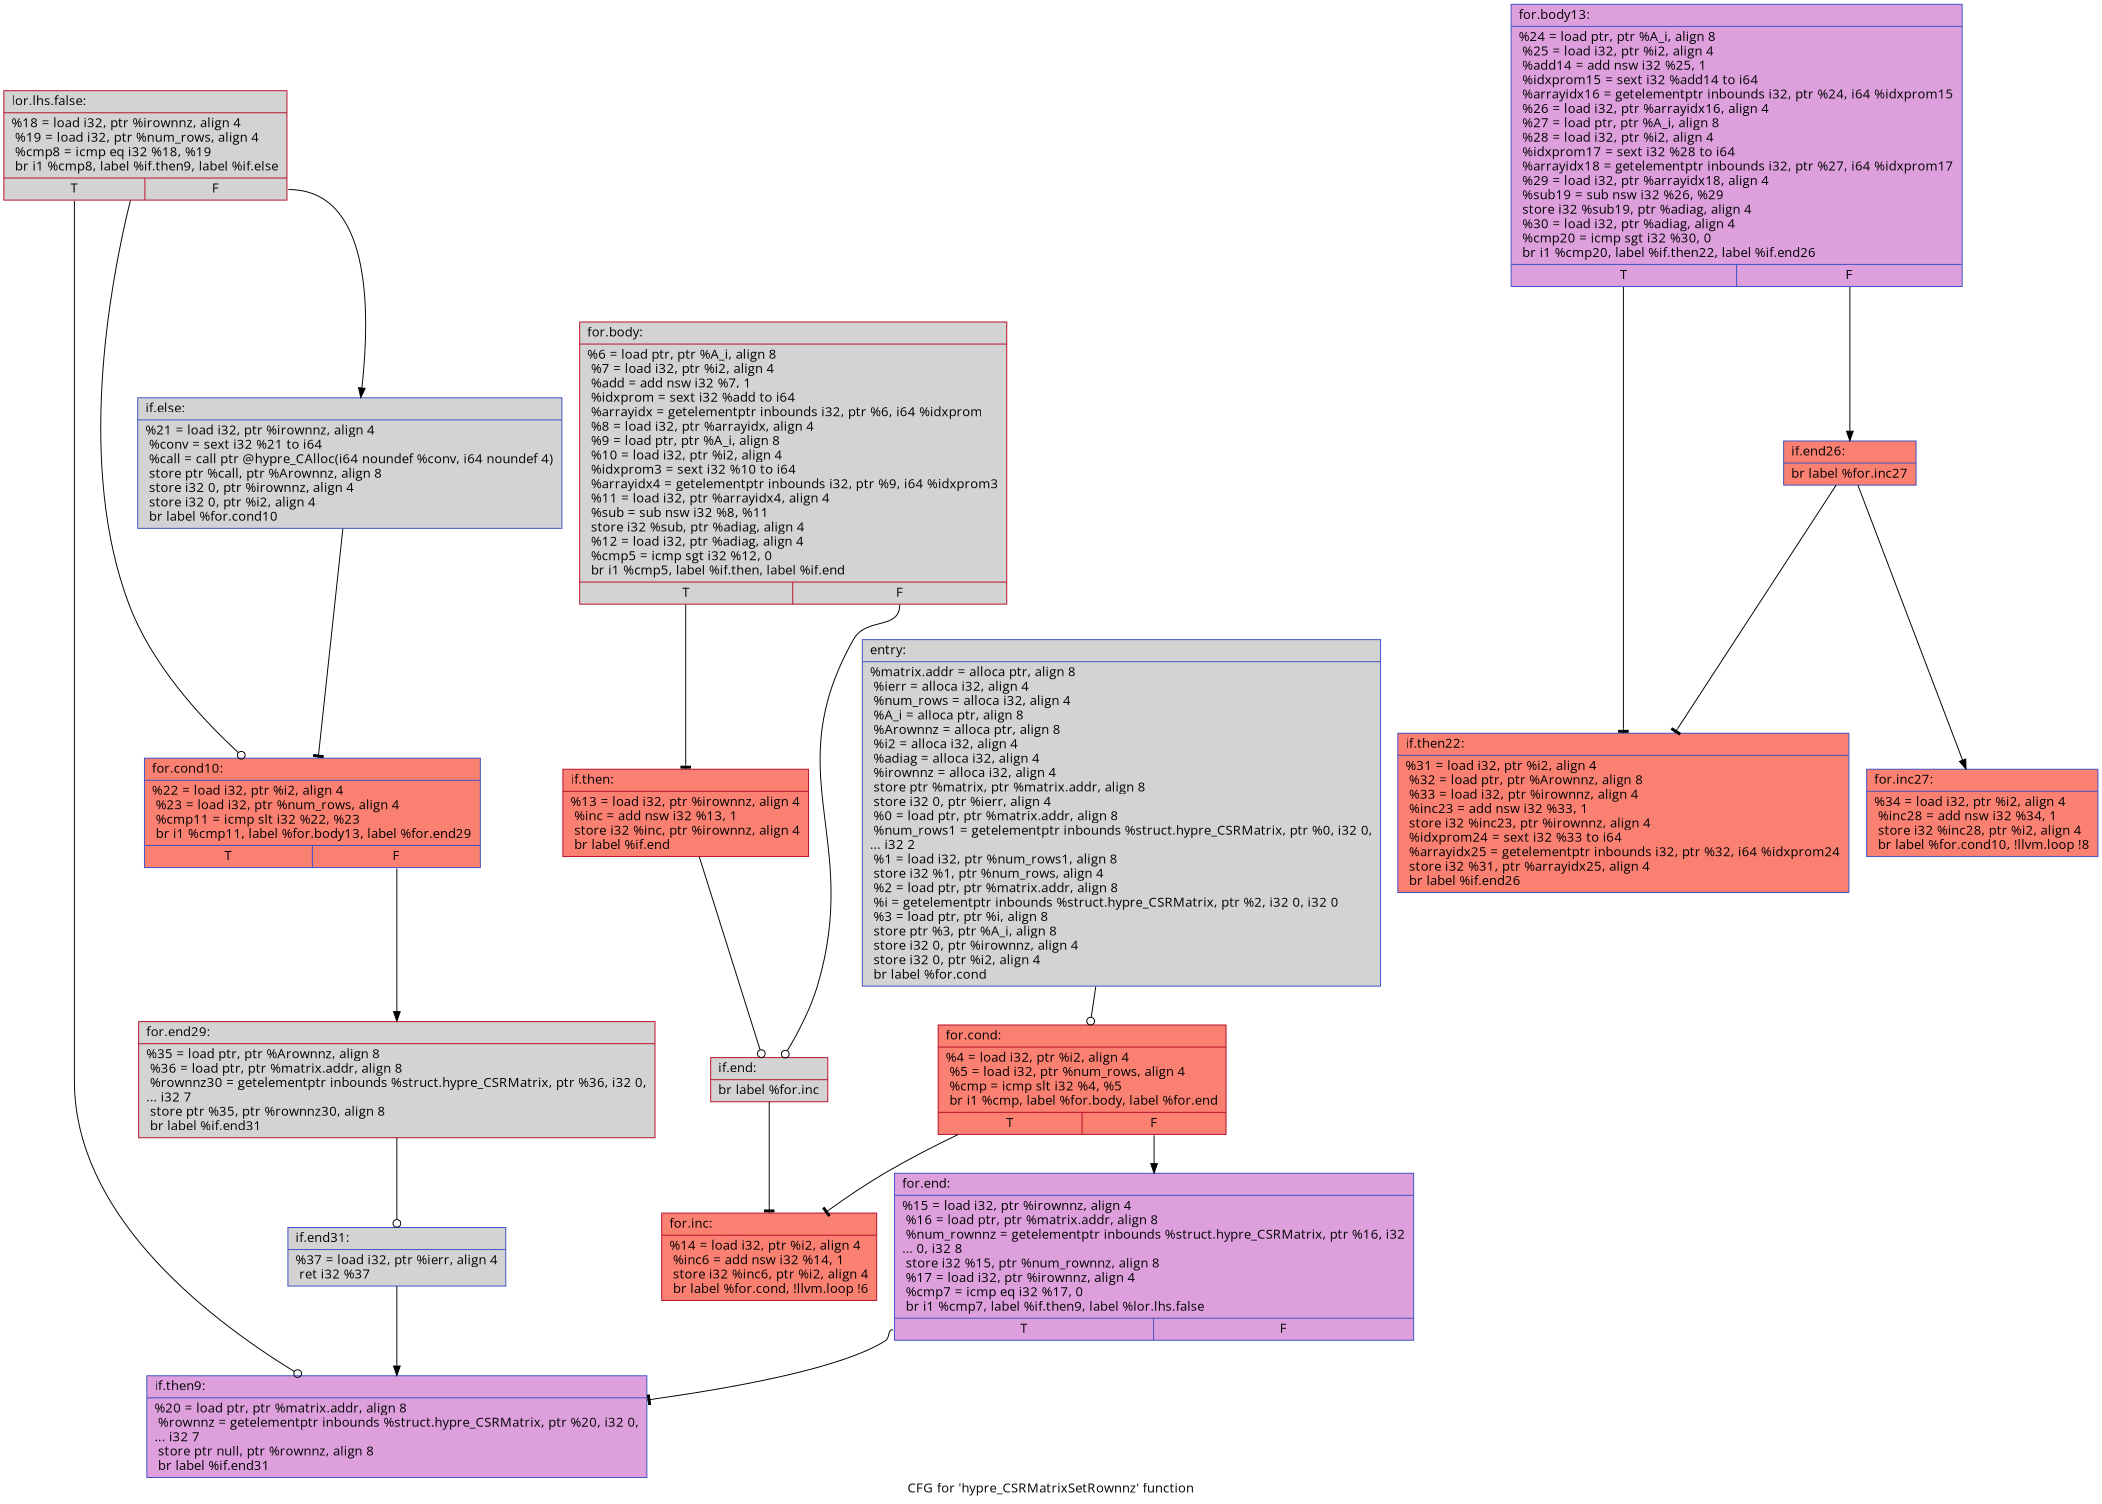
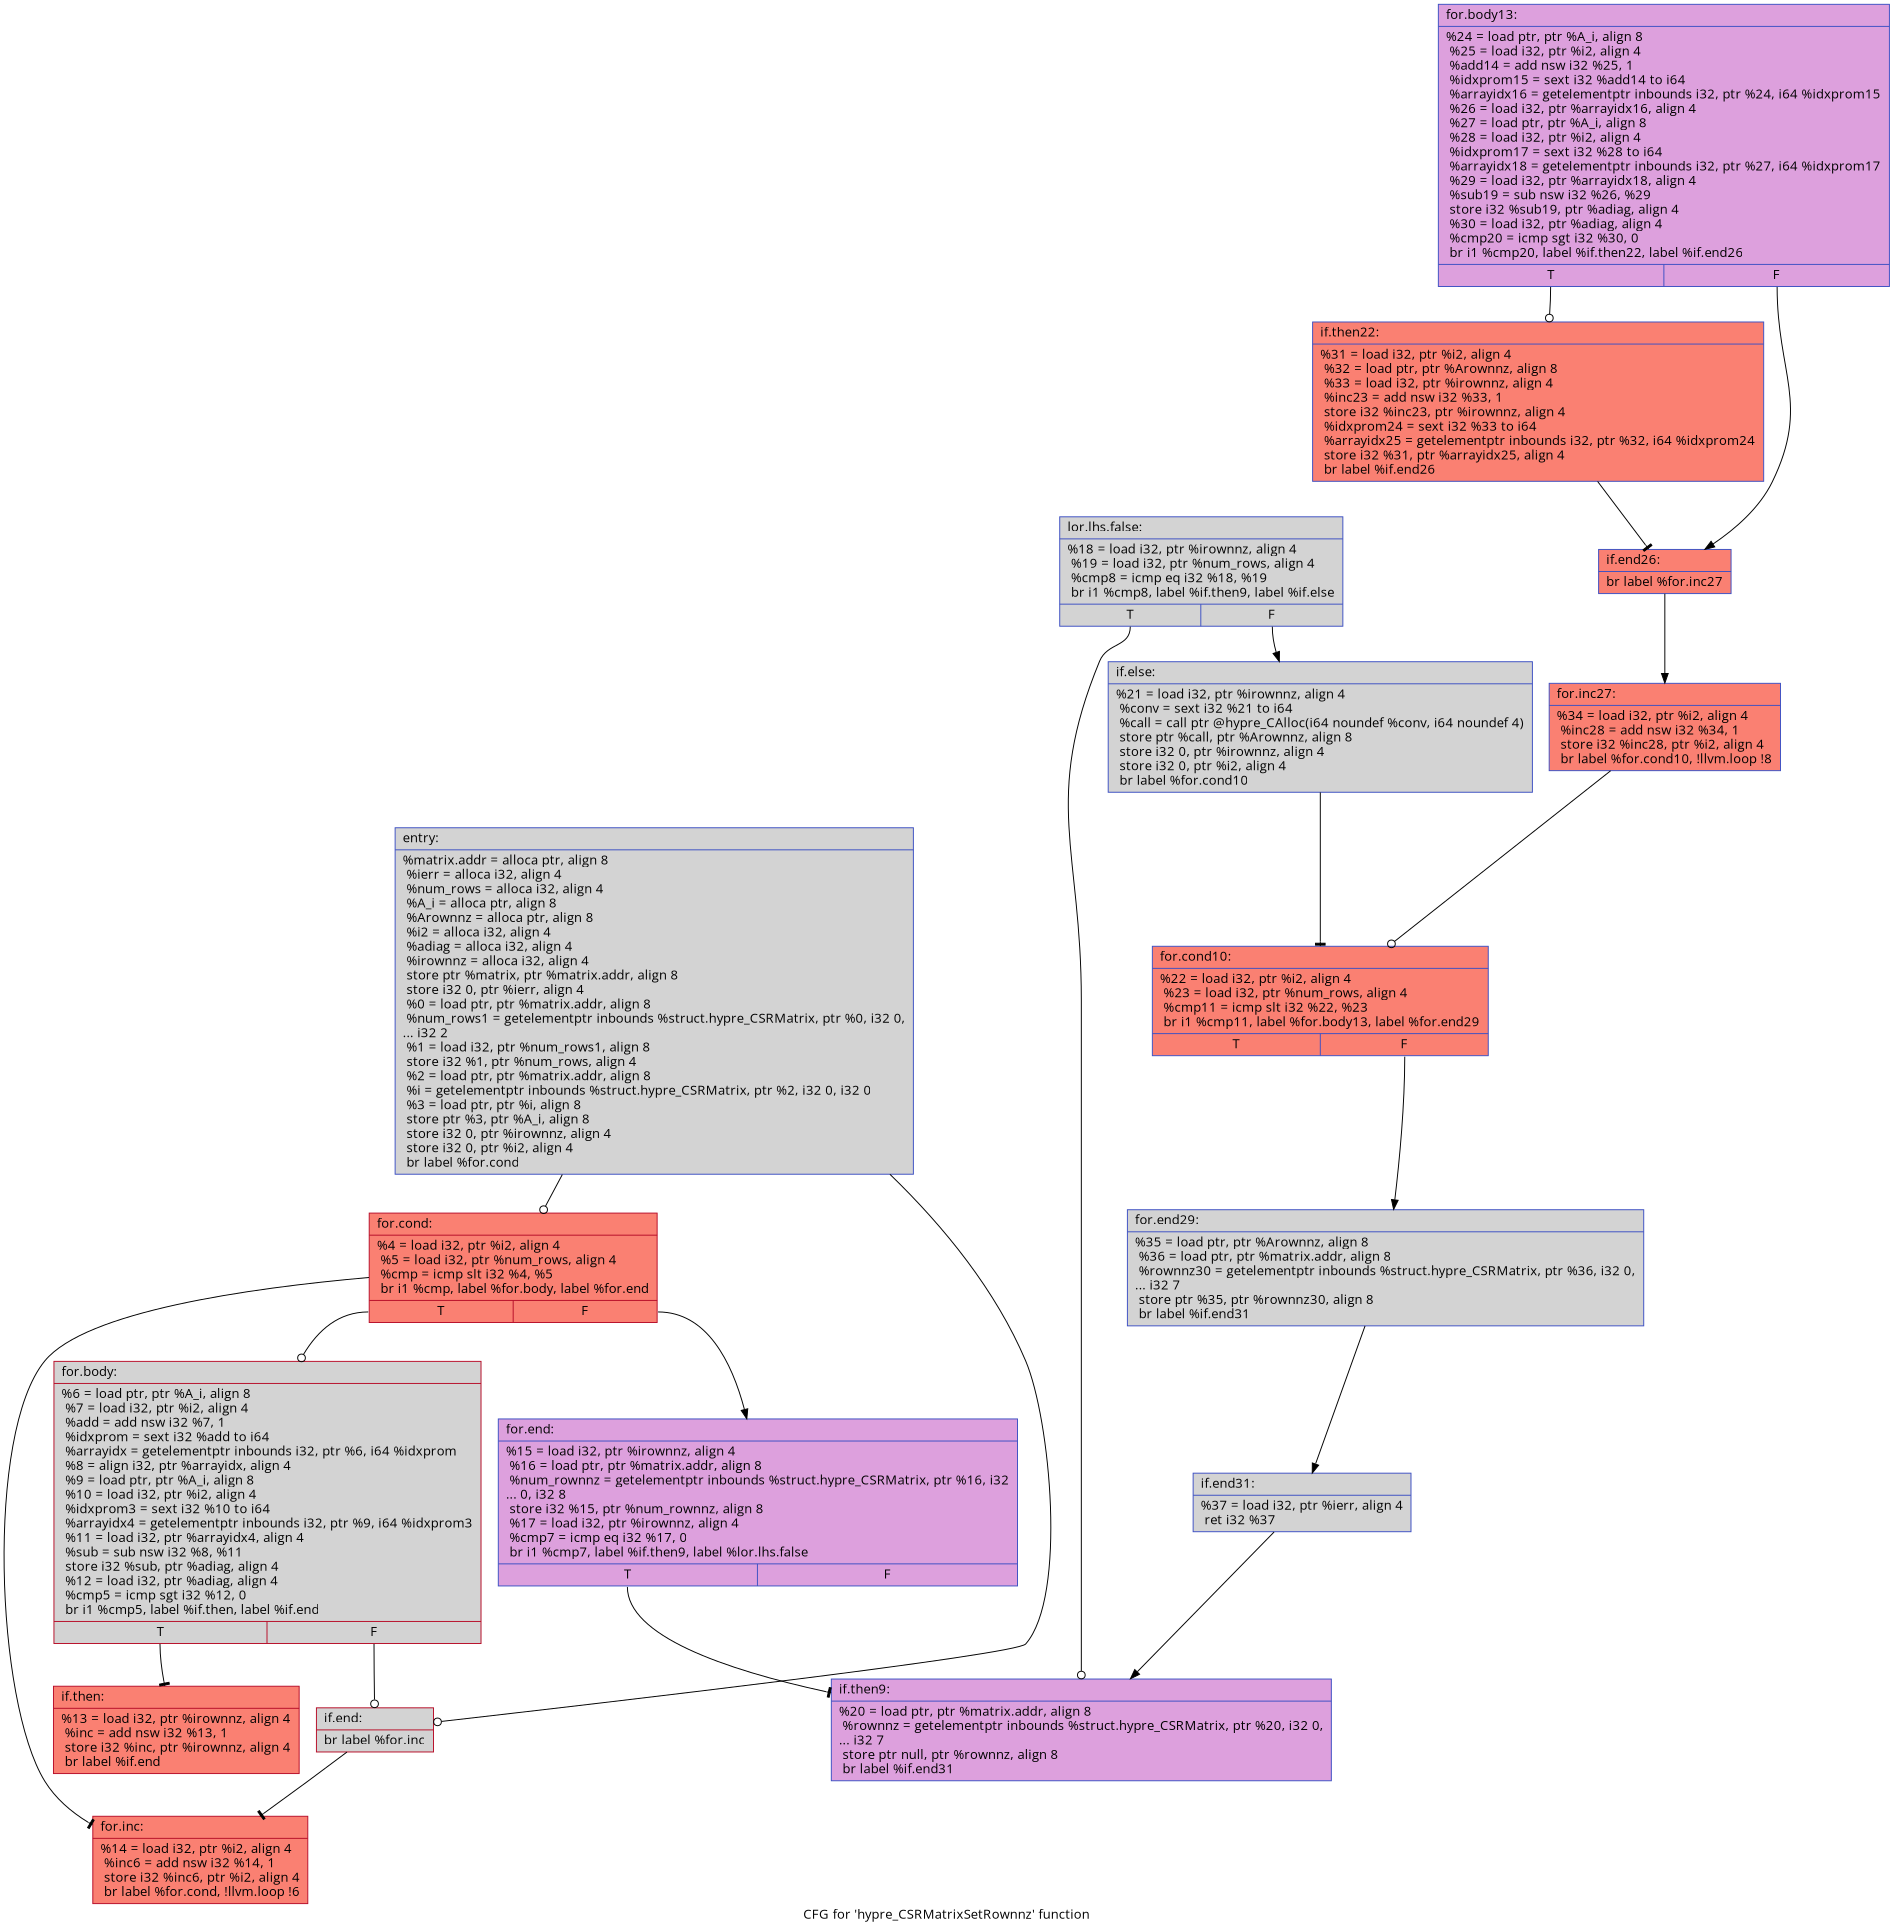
node "lor.lhs.false:": color #b70d28ff -> #3d50c3ff
node "for.body:": text "%8 = load i32, ptr %arrayidx, align 4" -> "%8 = align i32, ptr %arrayidx, align 4"
edge "lor.lhs.false:" -> "for.cond10:": now "for.inc27:" -> "for.cond10:"
edge "for.body13:" -> "if.then22:": arrowhead tee -> odot
edge "if.end26:" -> "if.then22:": reversed
edge "if.then:" -> "if.end:": now "entry:" -> "if.end:"
node "for.end29:": color #b70d28ff -> #3d50c3ff
edge "for.end29:" -> "if.end31:": arrowhead odot -> normal
edge "for.cond:" -> "for.body:": added
